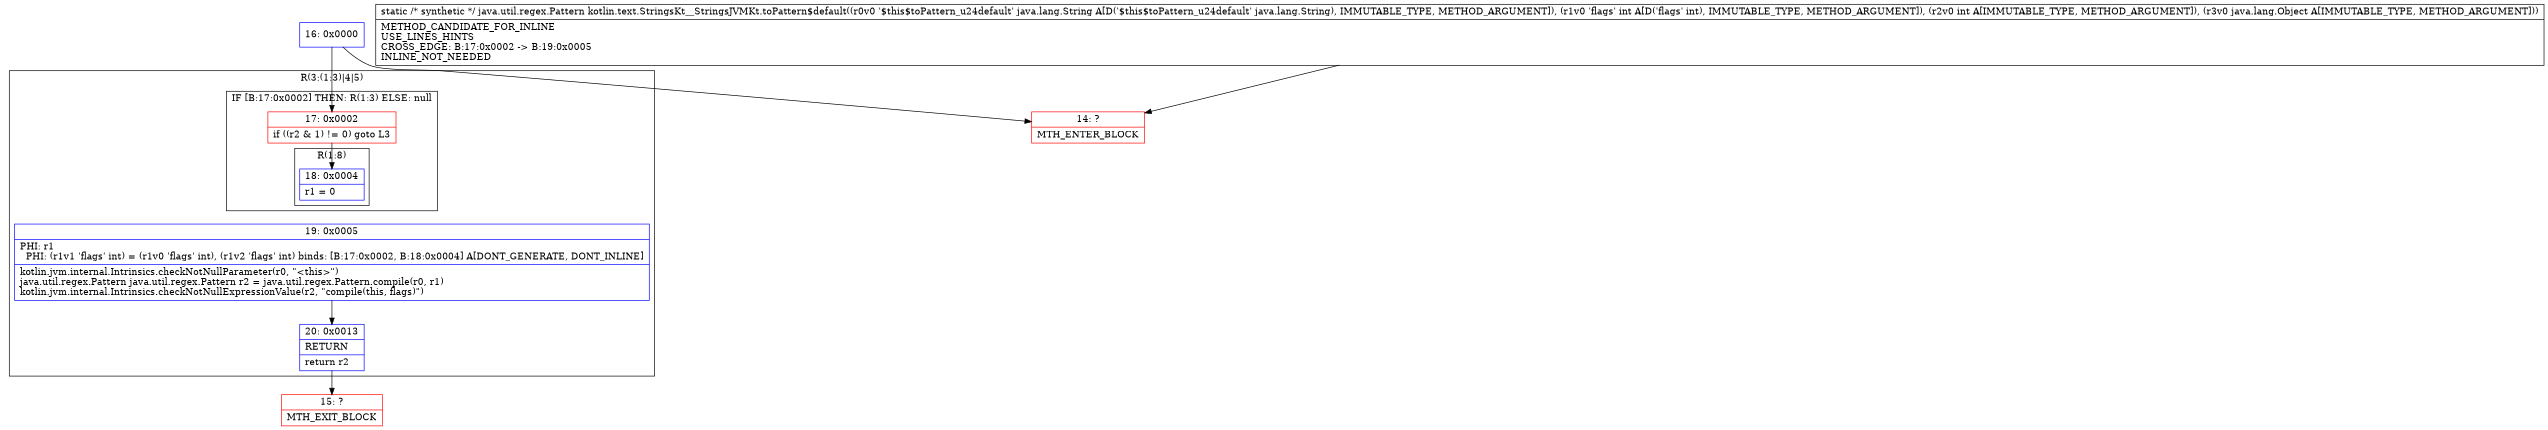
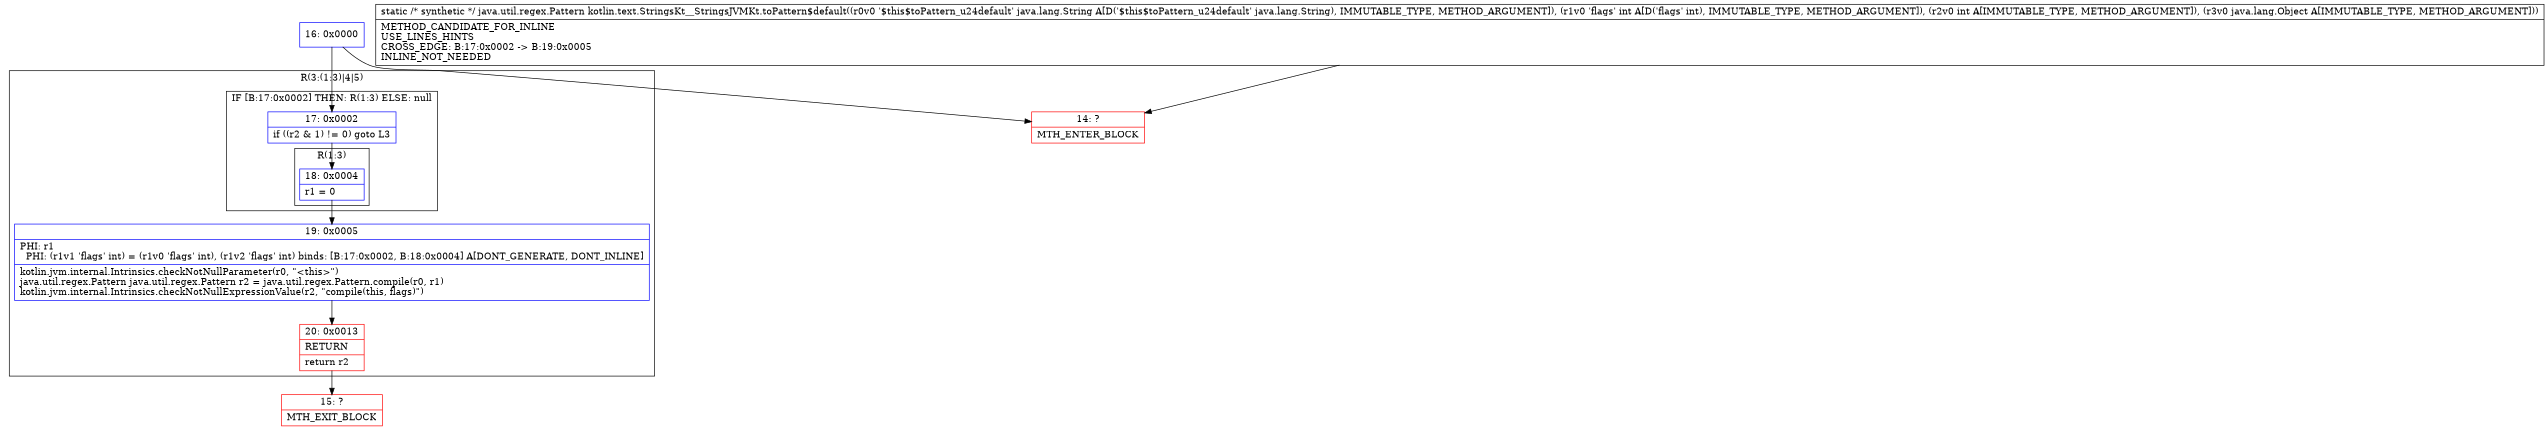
node "17: 0x0002": color red -> blue
cluster "R(1:8)": label "R(1:8)" -> "R(1:3)"
edge "18: 0x0004" -> "19: 0x0005": added
node "20: 0x0013": color blue -> red
